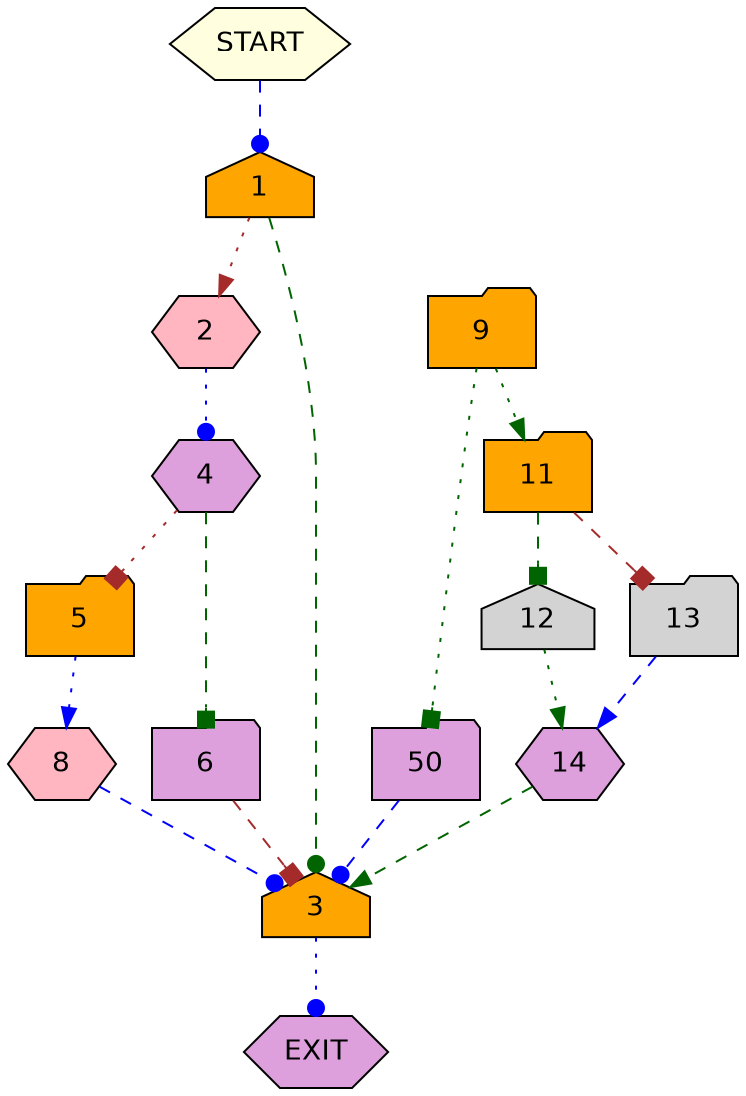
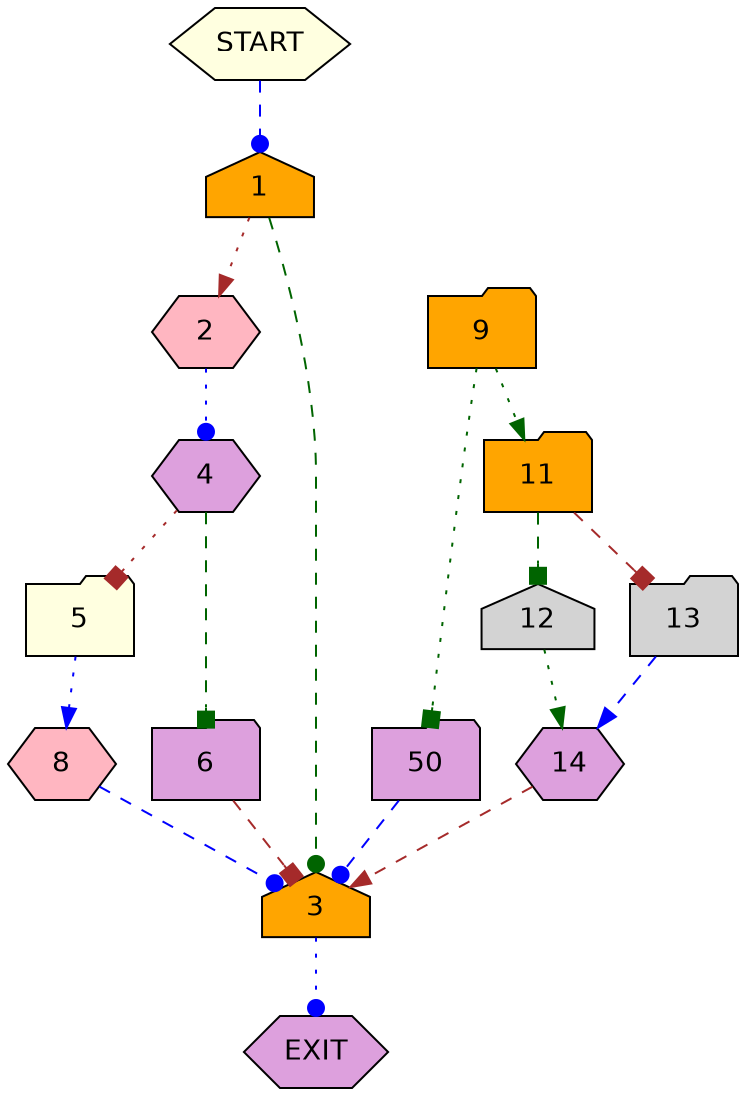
node "5": fillcolor orange -> lightyellow
edge "14" -> "3": color darkgreen -> brown
